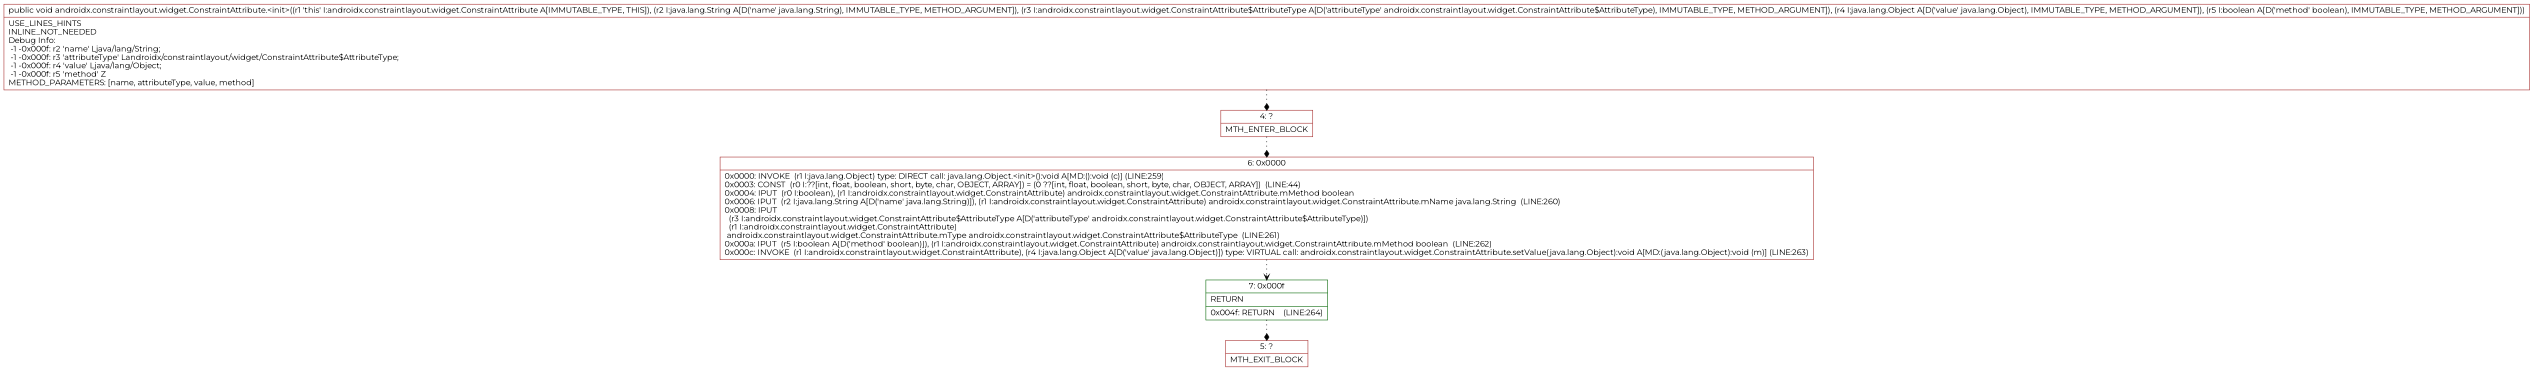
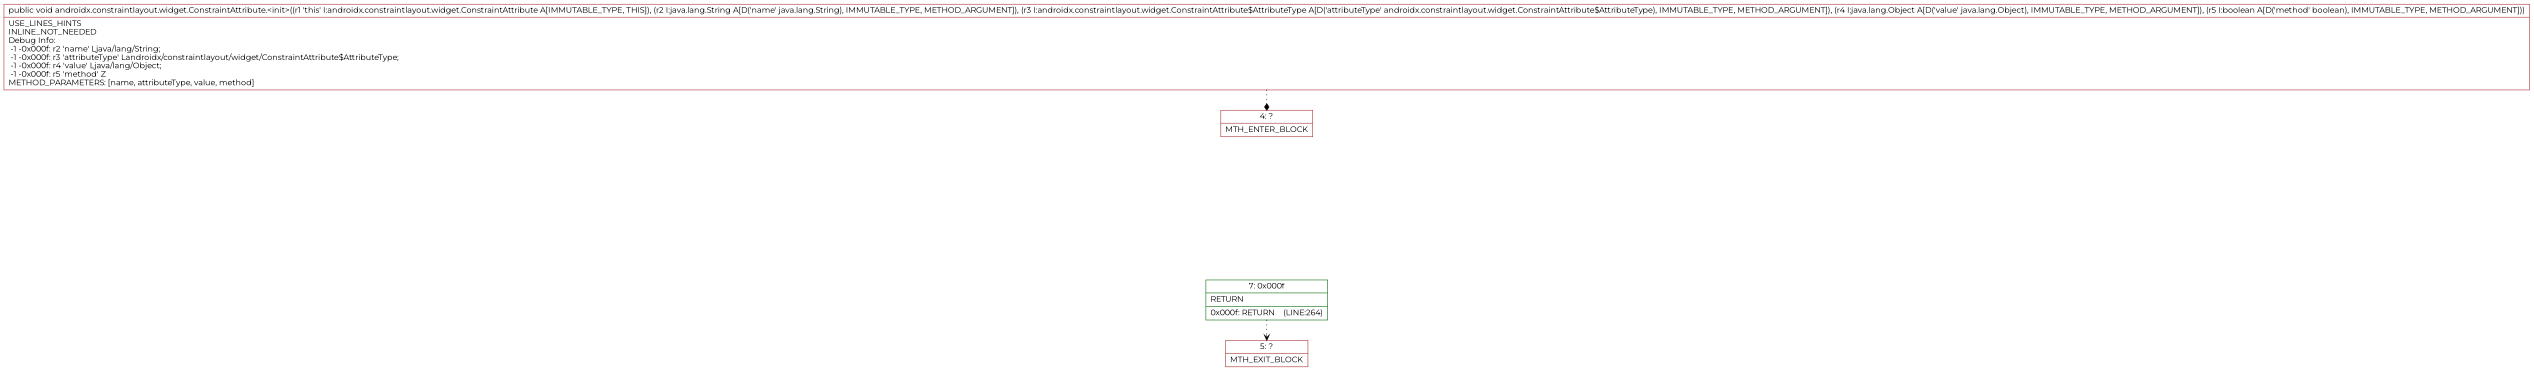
node "6: 0x0000": removed
node "7: 0x000f": text "0x004f: RETURN    (LINE:264)" -> "0x000f: RETURN    (LINE:264)"
edge "7: 0x000f" -> "5: ?": arrowhead diamond -> vee
